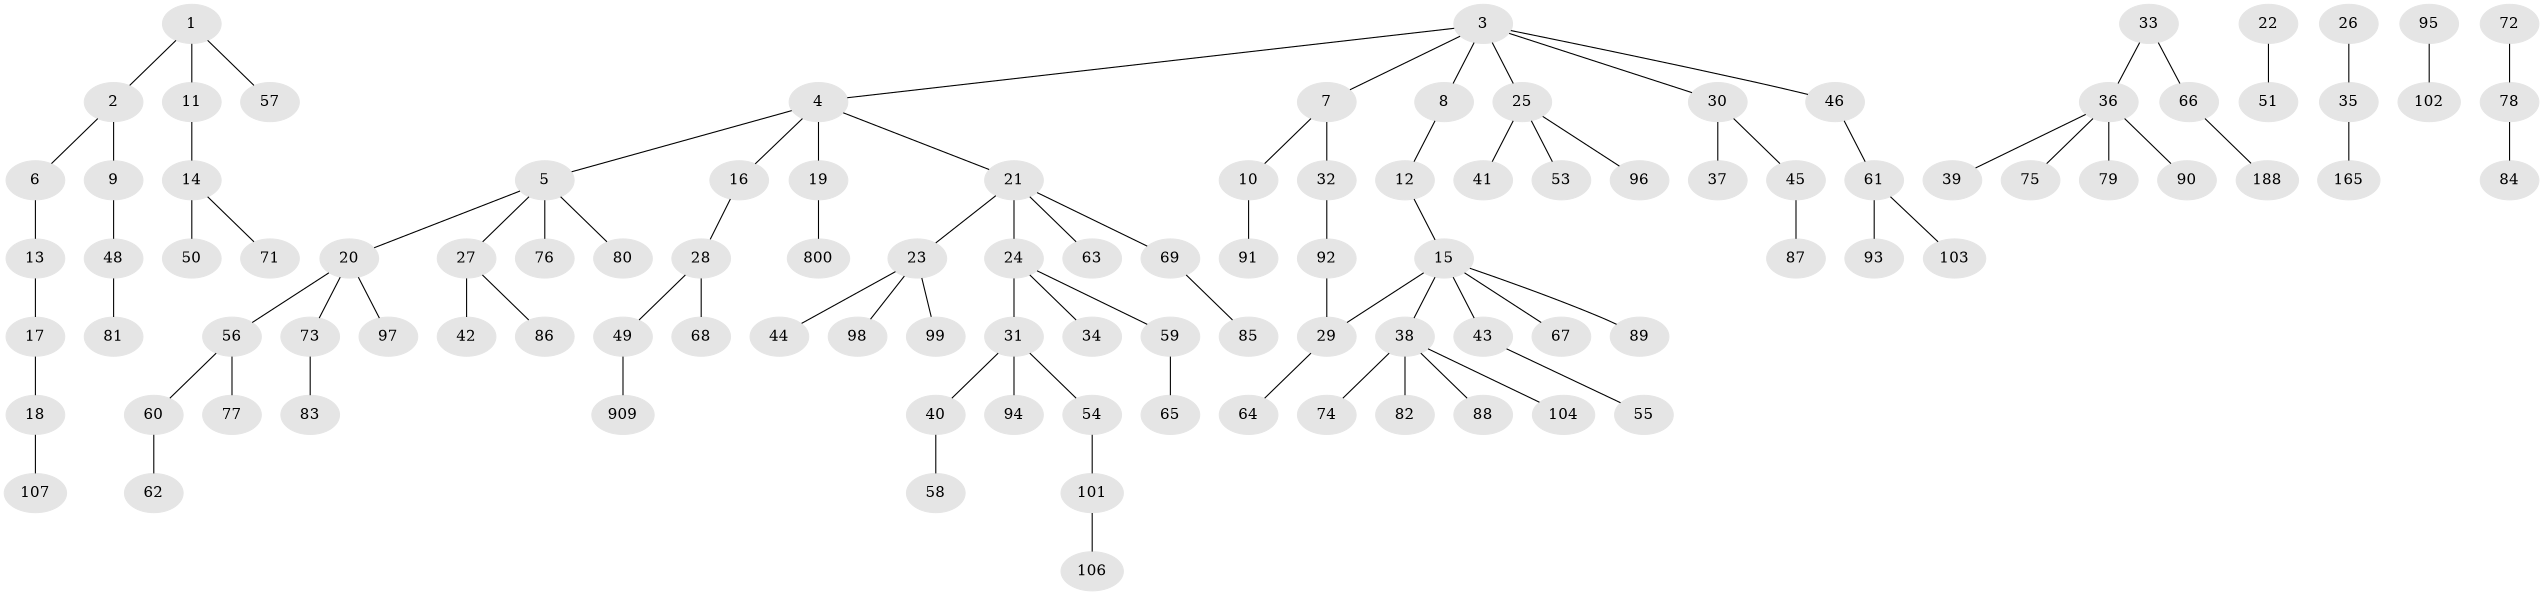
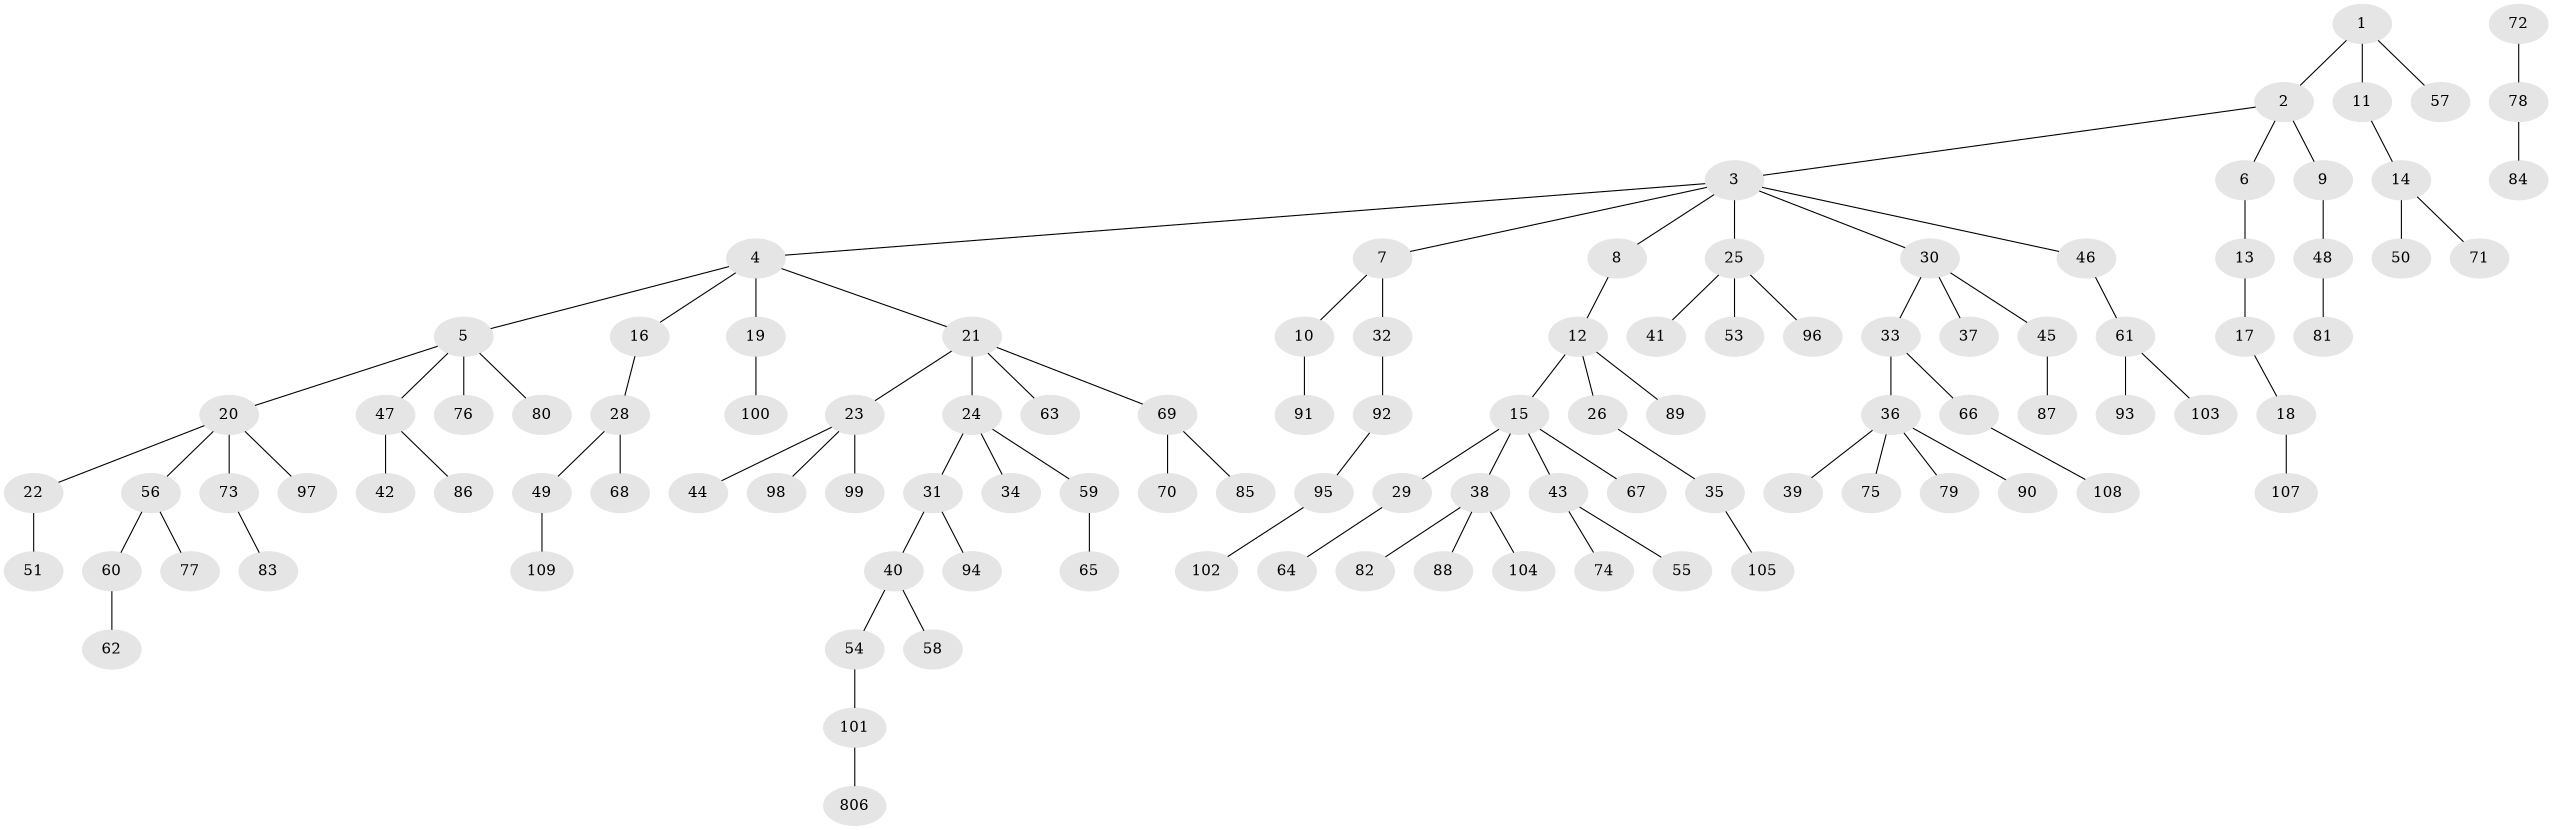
edge "2" -- "3": added
node "188": label "188" -> "108"
node "165": label "165" -> "105"
node "27": label "27" -> "47"
node "800": label "800" -> "100"
edge "15" -- "89": now "12" -- "89"
edge "92" -- "29": now "92" -- "95"
edge "30" -- "33": added
edge "31" -- "54": now "40" -- "54"
edge "38" -- "74": now "43" -- "74"
edge "12" -- "26": added
node "909": label "909" -> "109"
edge "20" -- "22": added
node "70": added
node "106": label "106" -> "806"
